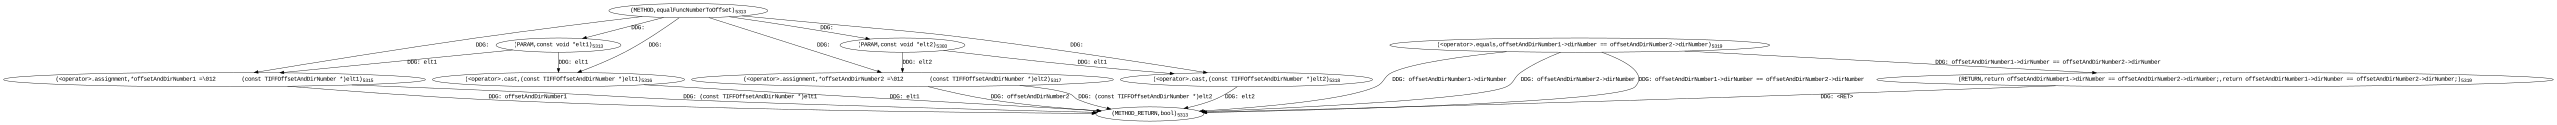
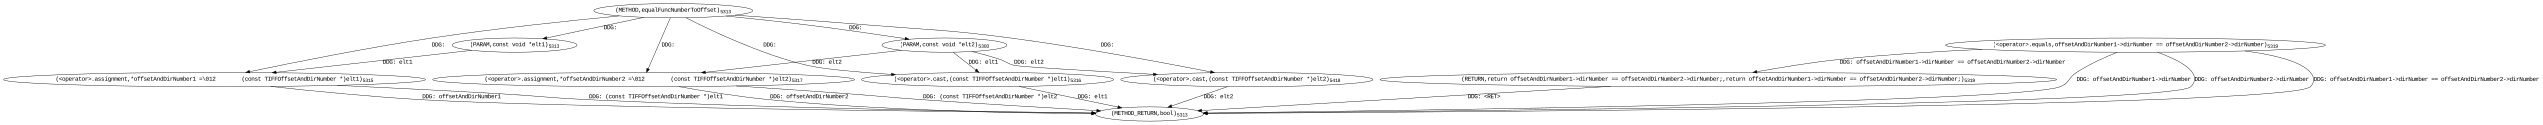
edge "(PARAM,const void *elt1)" -> "(<operator>.cast,(const TIFFOffsetAndDirNumber *)elt1)": now "(PARAM,const void *elt2)" -> "(<operator>.cast,(const TIFFOffsetAndDirNumber *)elt1)"
edge "(PARAM,const void *elt2)" -> "(<operator>.cast,(const TIFFOffsetAndDirNumber *)elt2)": label "DDG: elt1" -> "DDG: elt2"
node "(<operator>.cast,(const TIFFOffsetAndDirNumber *)elt2)": text "5318" -> "5418"
